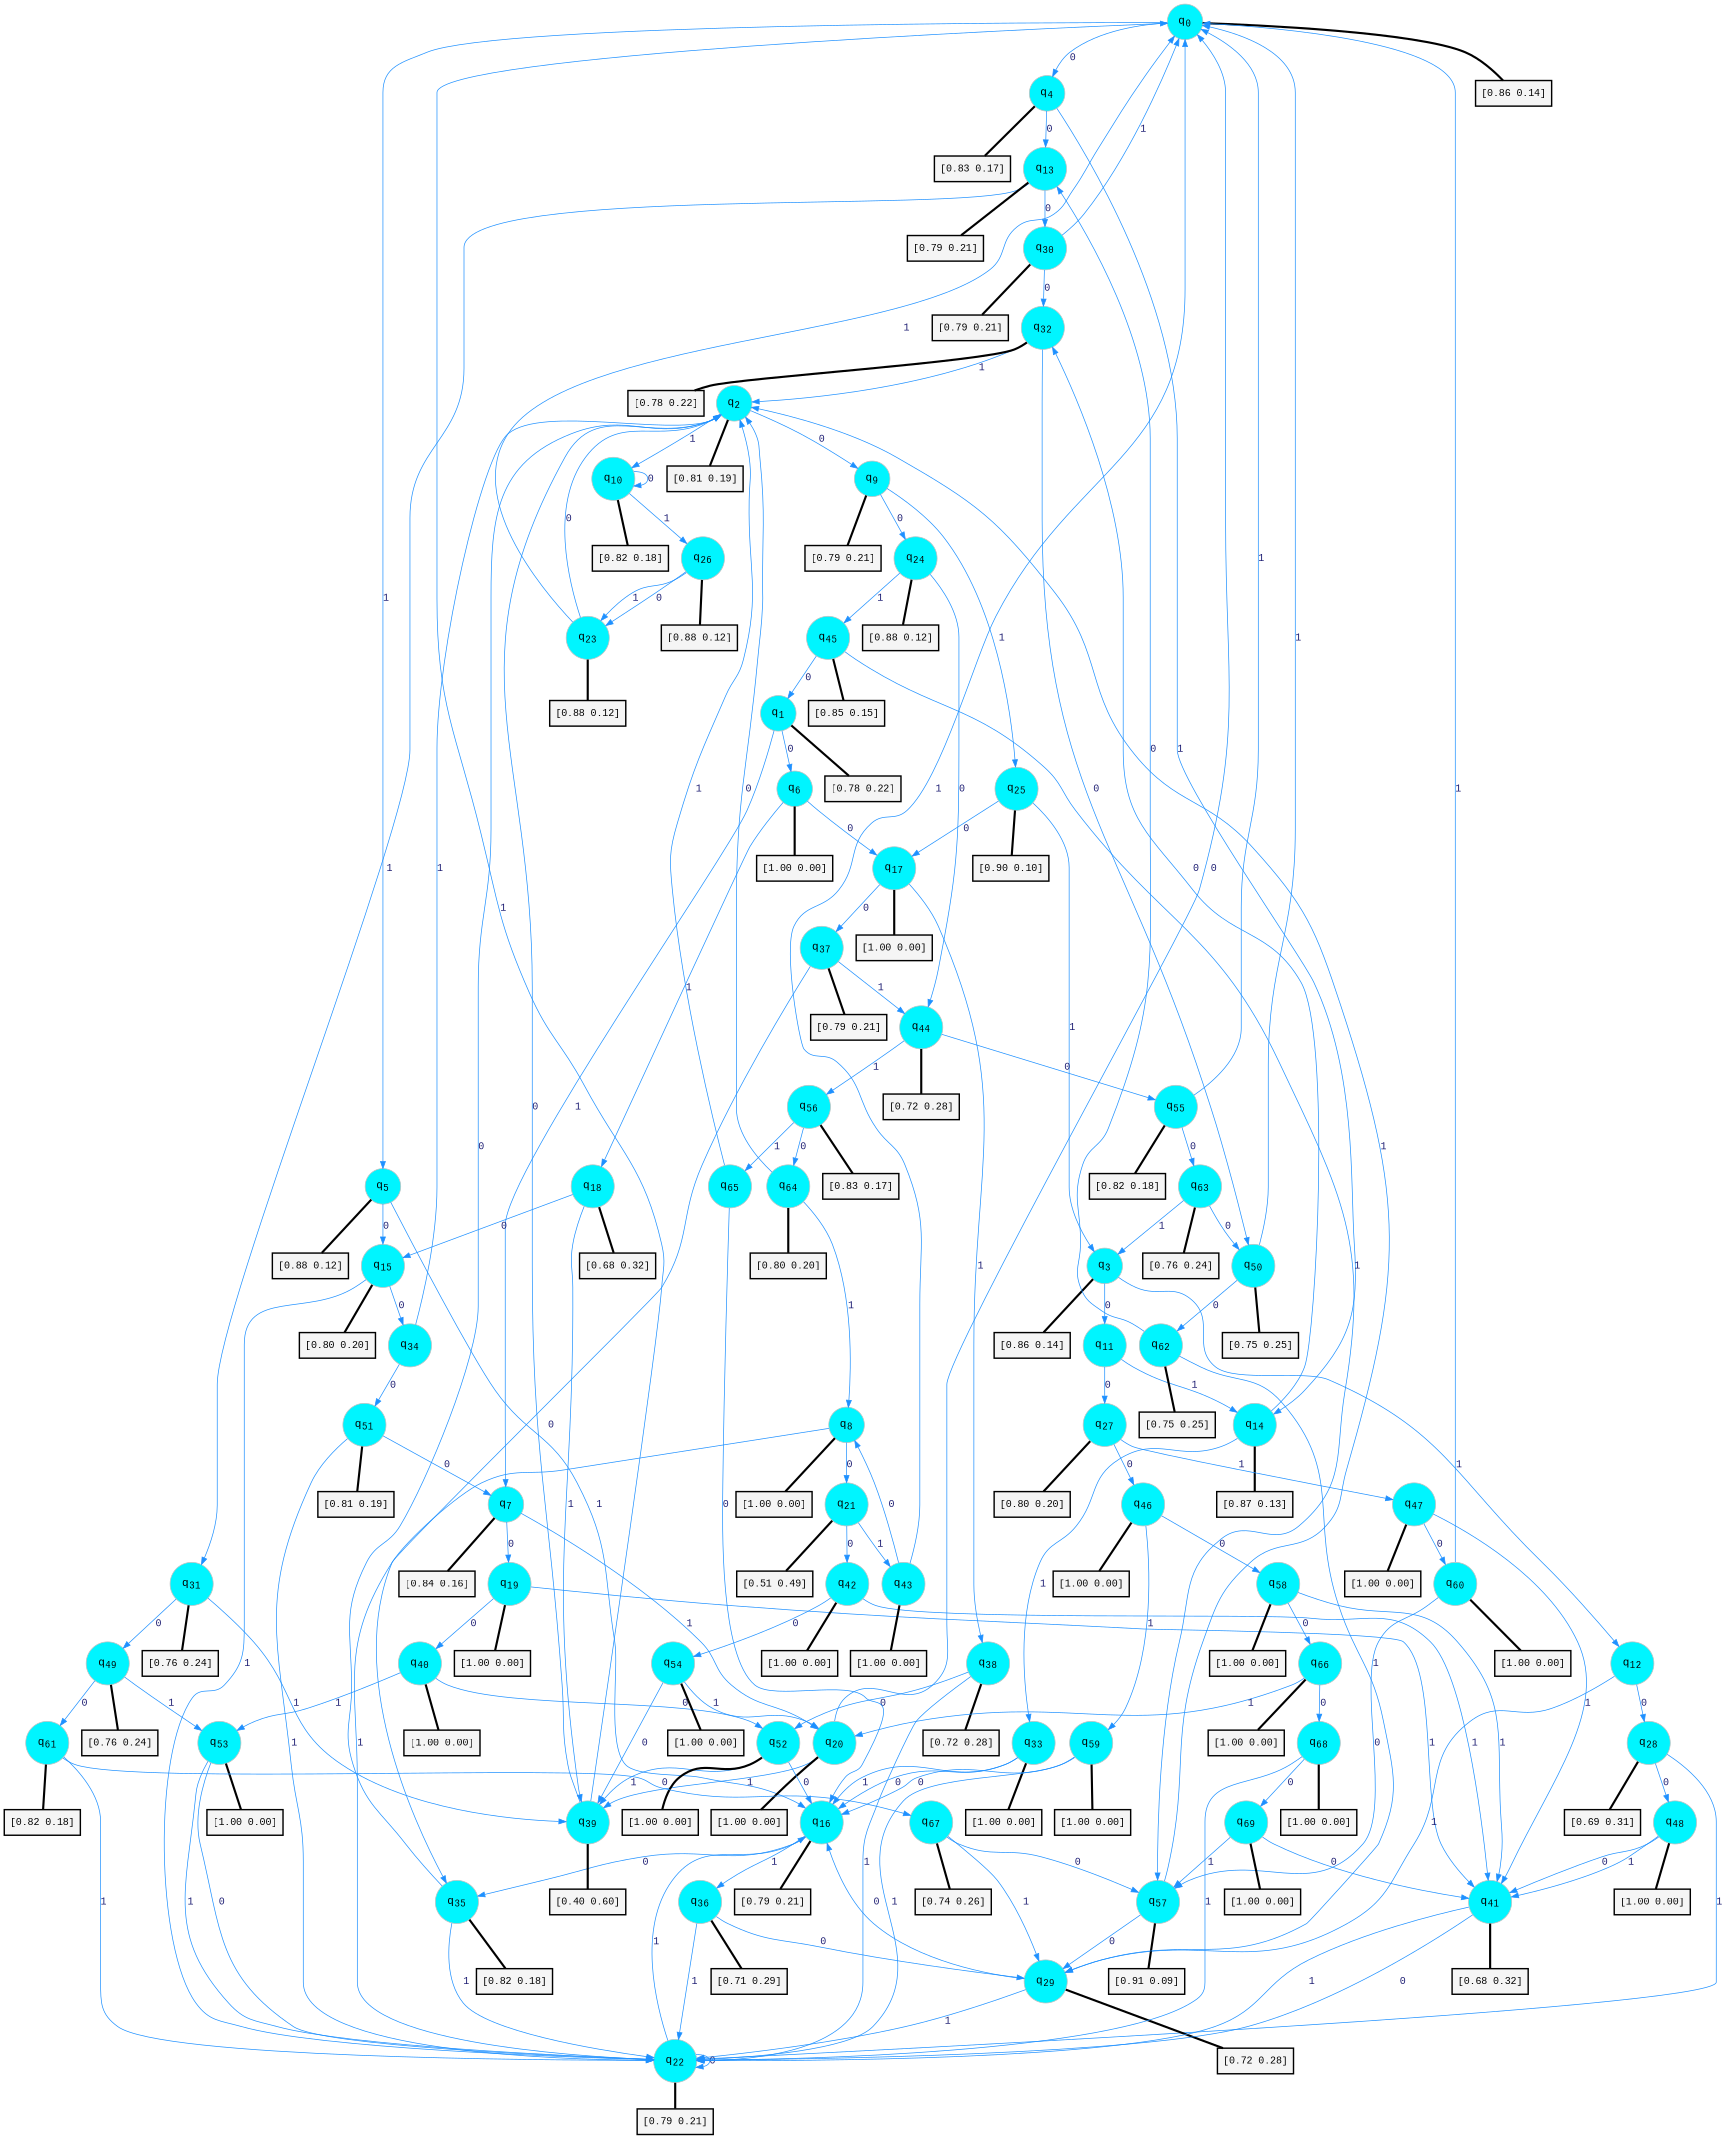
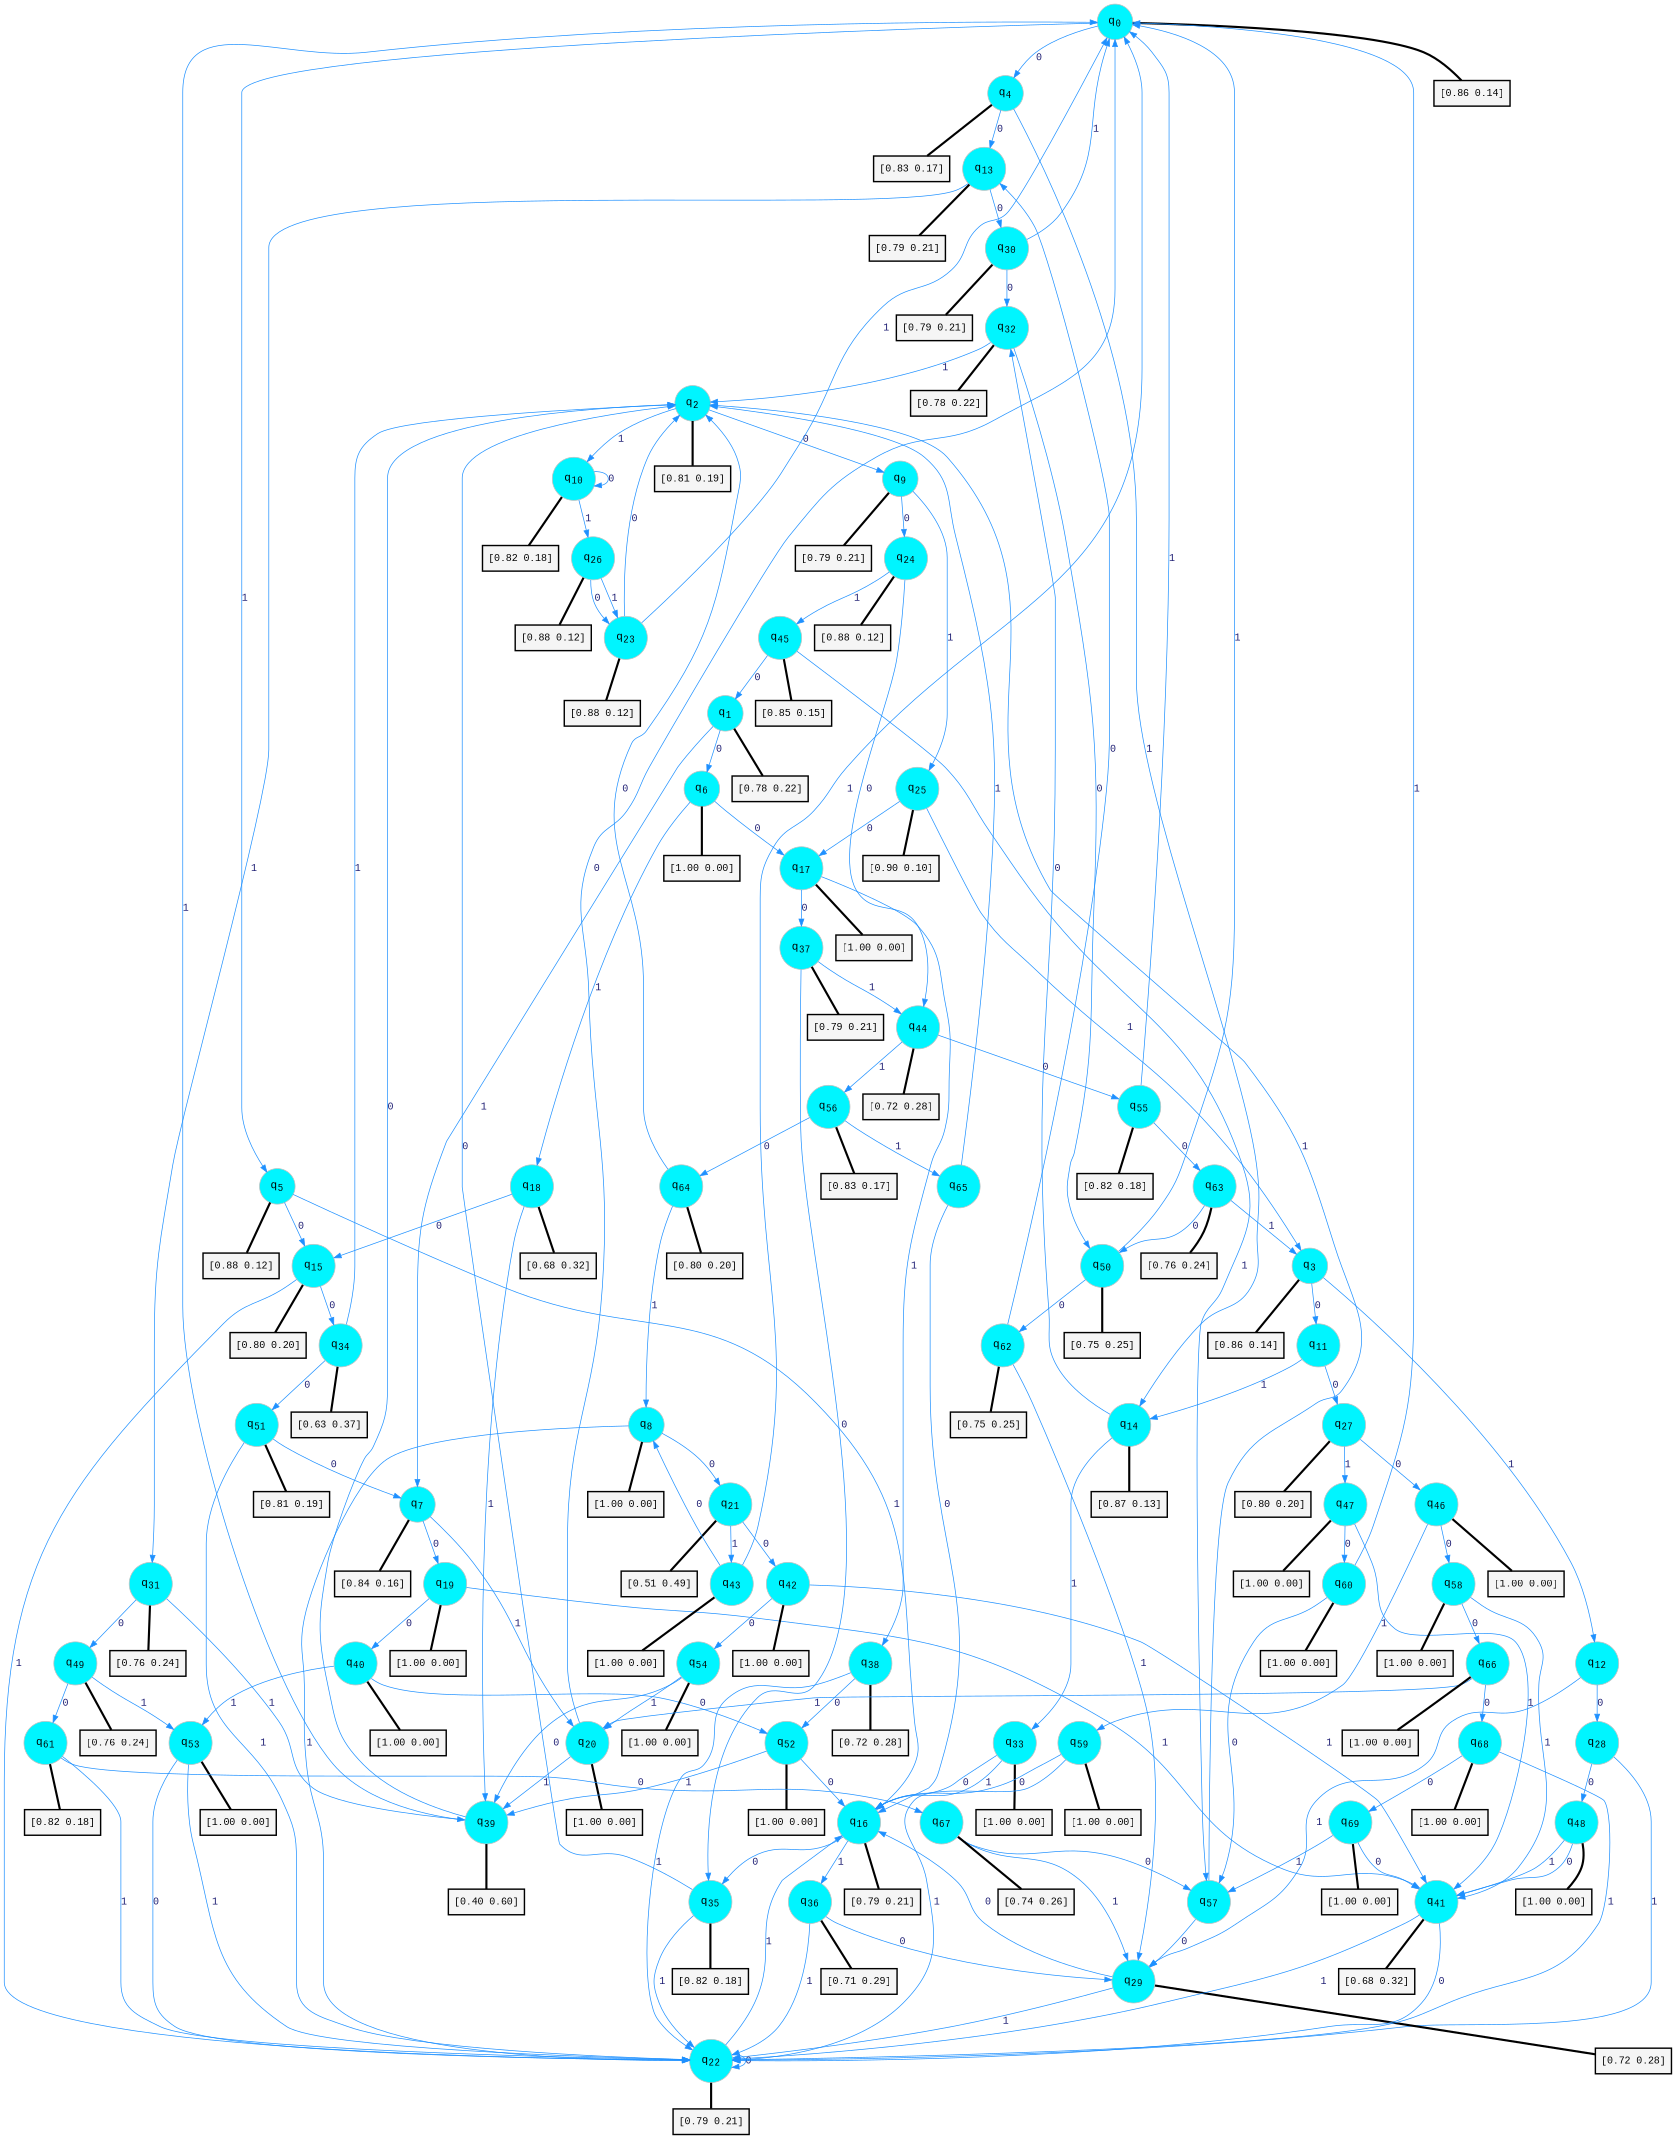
node "[0.63 0.37]": added
node "[0.69 0.31]": removed
node "[0.91 0.09]": removed
